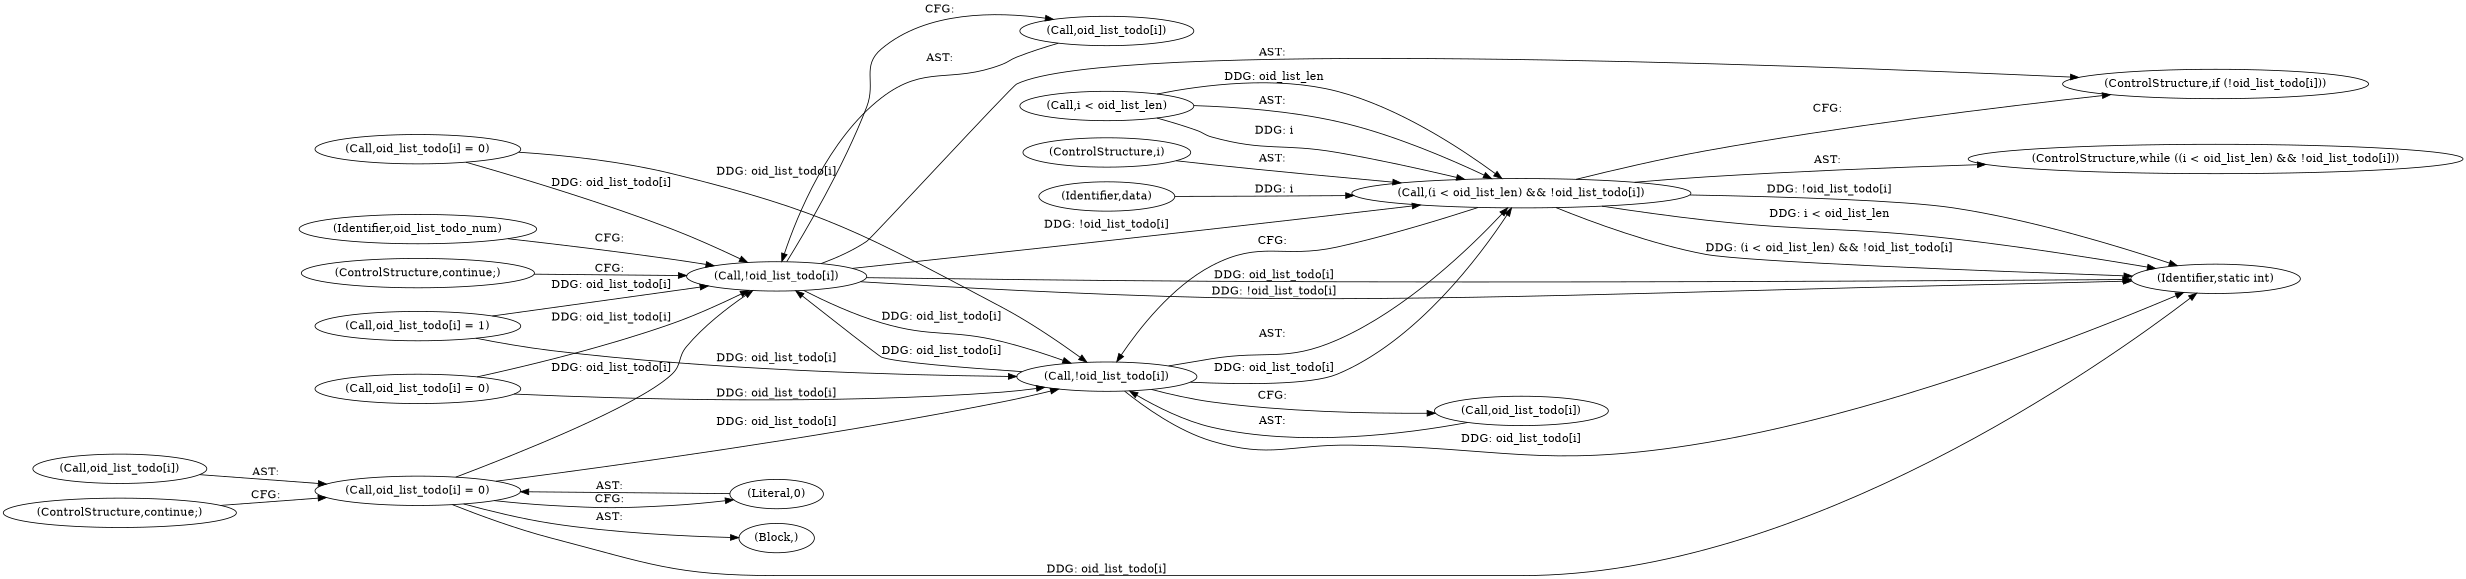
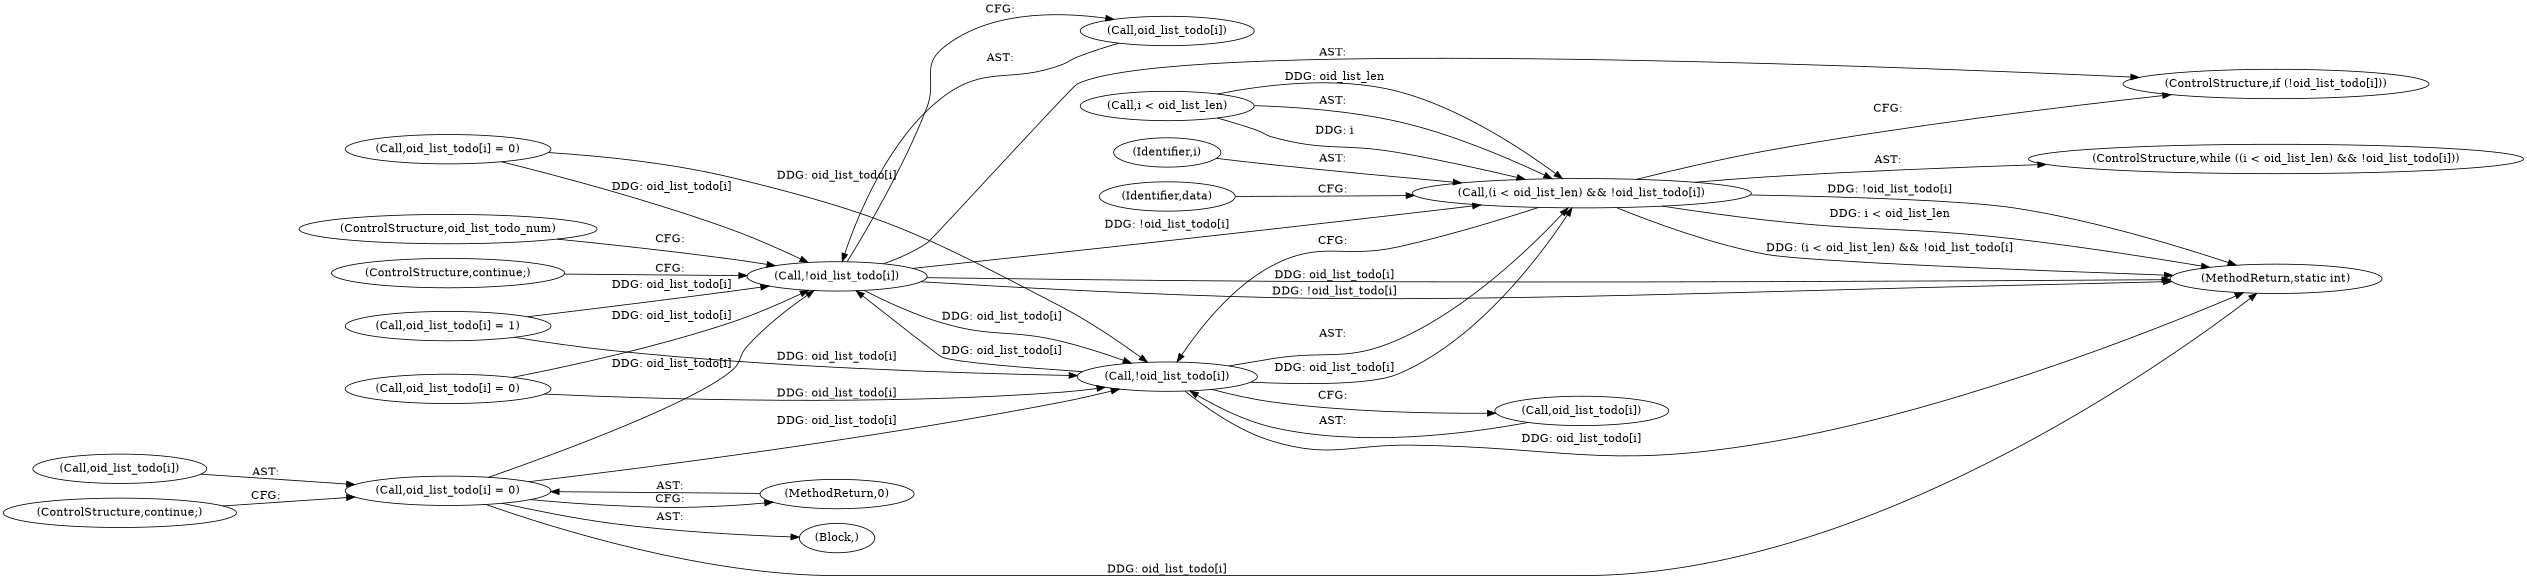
node "(ControlStructure,i)": label "(ControlStructure,i)" -> "(Identifier,i)"
edge "(Identifier,data)" -> "(Call,(i < oid_list_len) && !oid_list_todo[i])": label "DDG: i" -> "CFG: "
node "(Identifier,oid_list_todo_num)": label "(Identifier,oid_list_todo_num)" -> "(ControlStructure,oid_list_todo_num)"
node "(Identifier,static int)": label "(Identifier,static int)" -> "(MethodReturn,static int)"
node "(Literal,0)": label "(Literal,0)" -> "(MethodReturn,0)"
